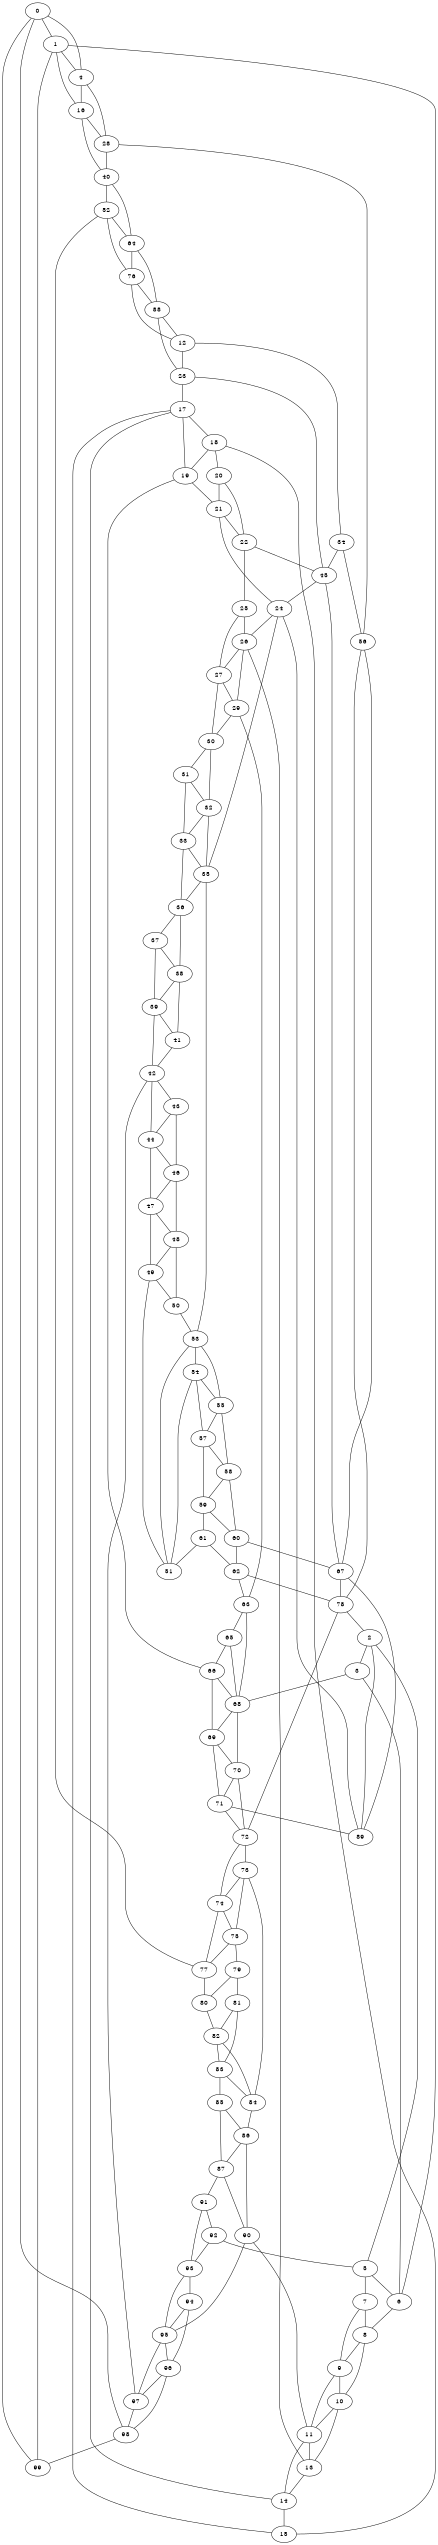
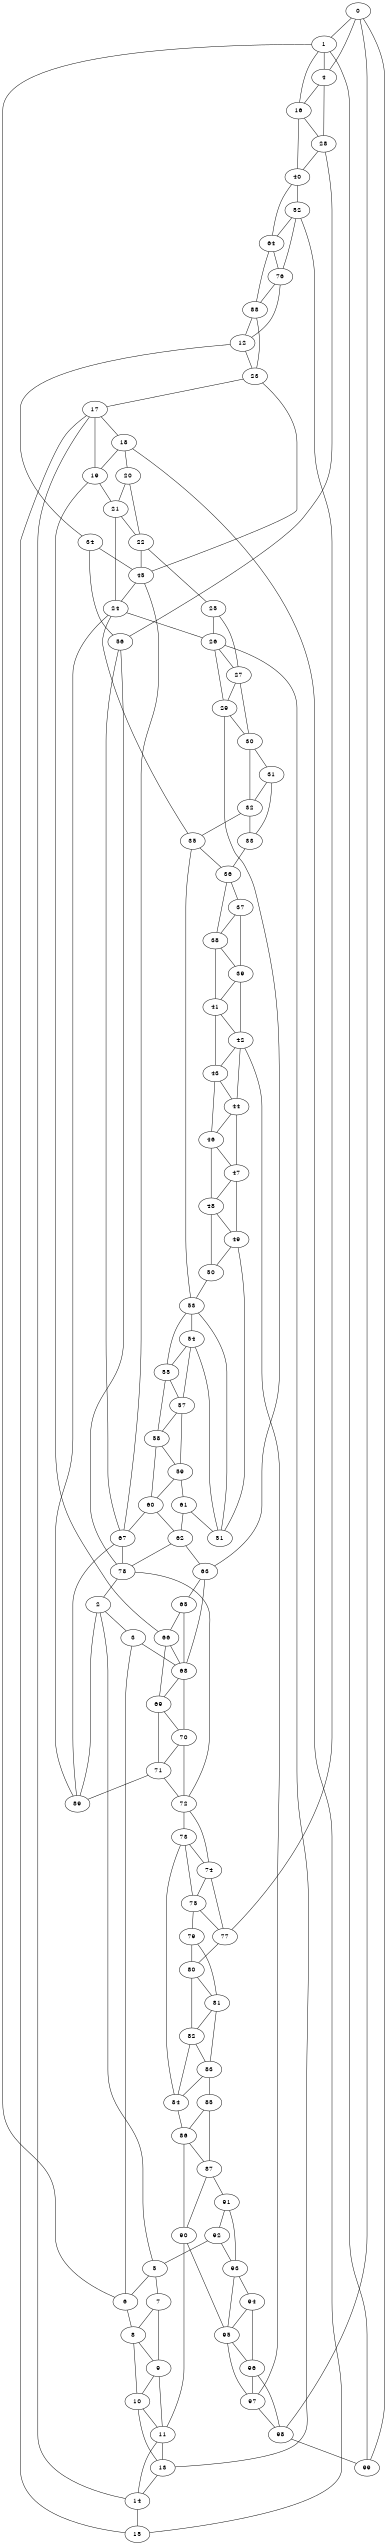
edge "33" -- "35": removed
edge "41" -- "43": added
edge "80" -- "81": added
